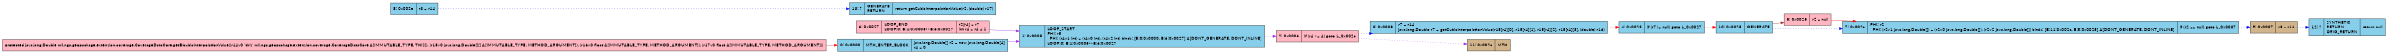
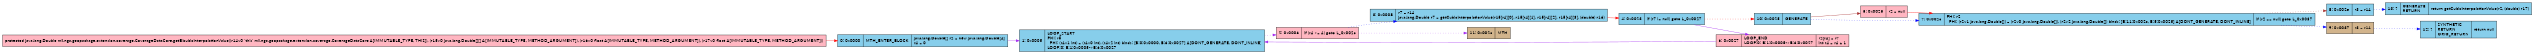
edge "7: 0x002c" -> "8: 0x002e": added
edge "3: 0x0008" -> "4: 0x0023": style dotted -> solid
edge "4: 0x0023" -> "6: 0x0027": added
